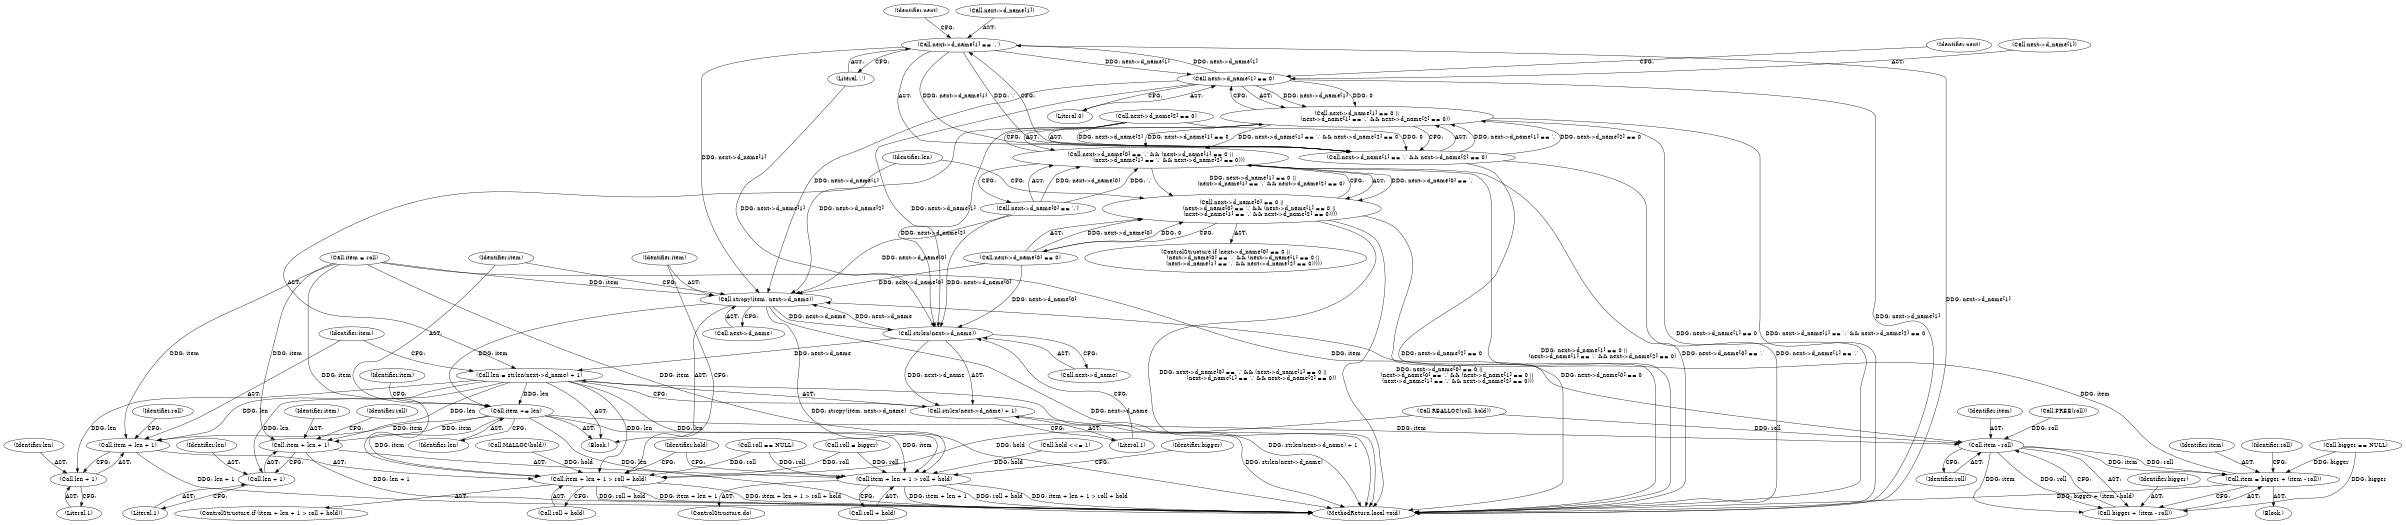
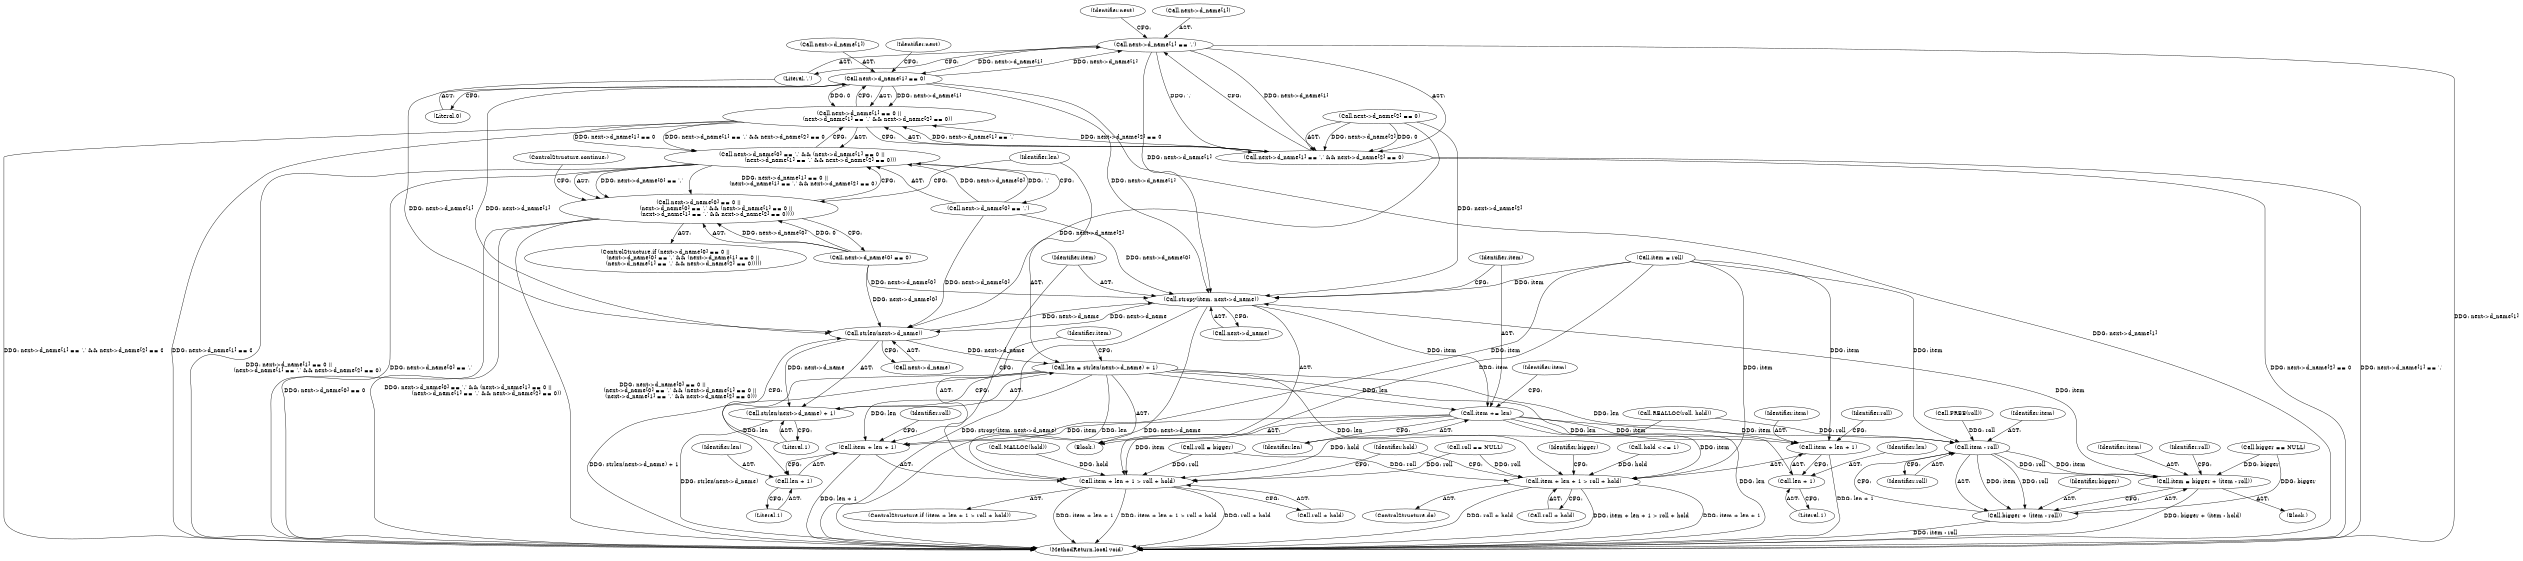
node "(ControlStructure,continue;)": added
edge "(Call,bigger + (item - roll))" -> "(MethodReturn,local void)": added, label "DDG: item - roll"
